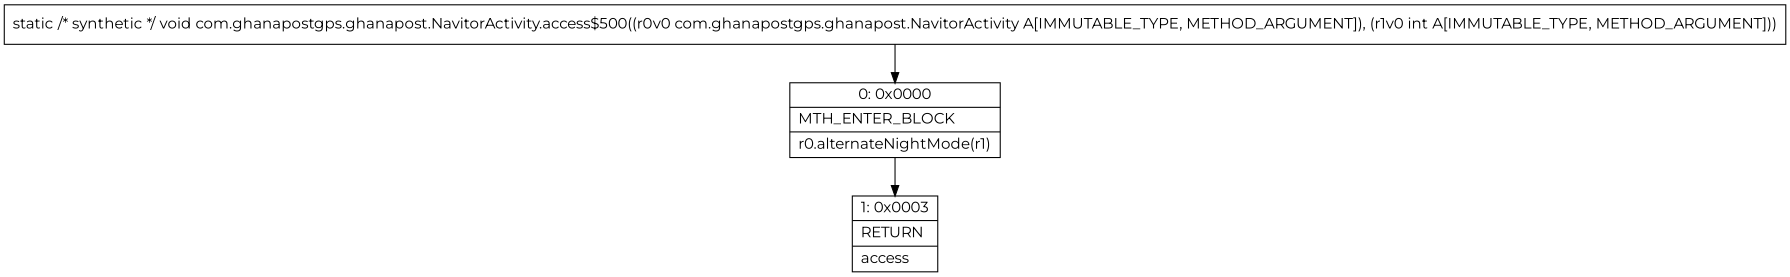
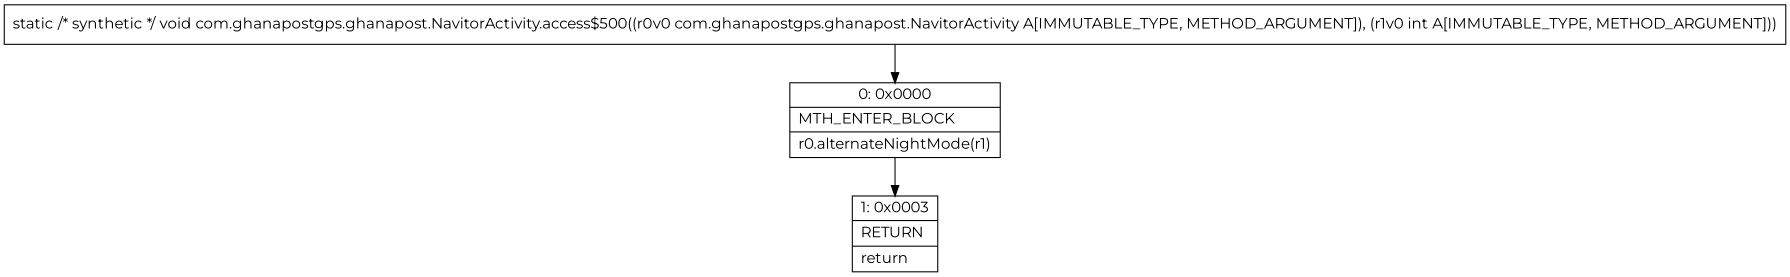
node "1: 0x0003": text "access" -> "return"
